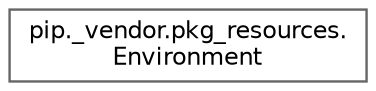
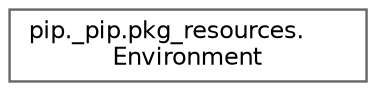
node "pip._vendor.pkg_resources. Environment": label "pip._vendor.pkg_resources. Environment" -> "pip._pip.pkg_resources. Environment"
